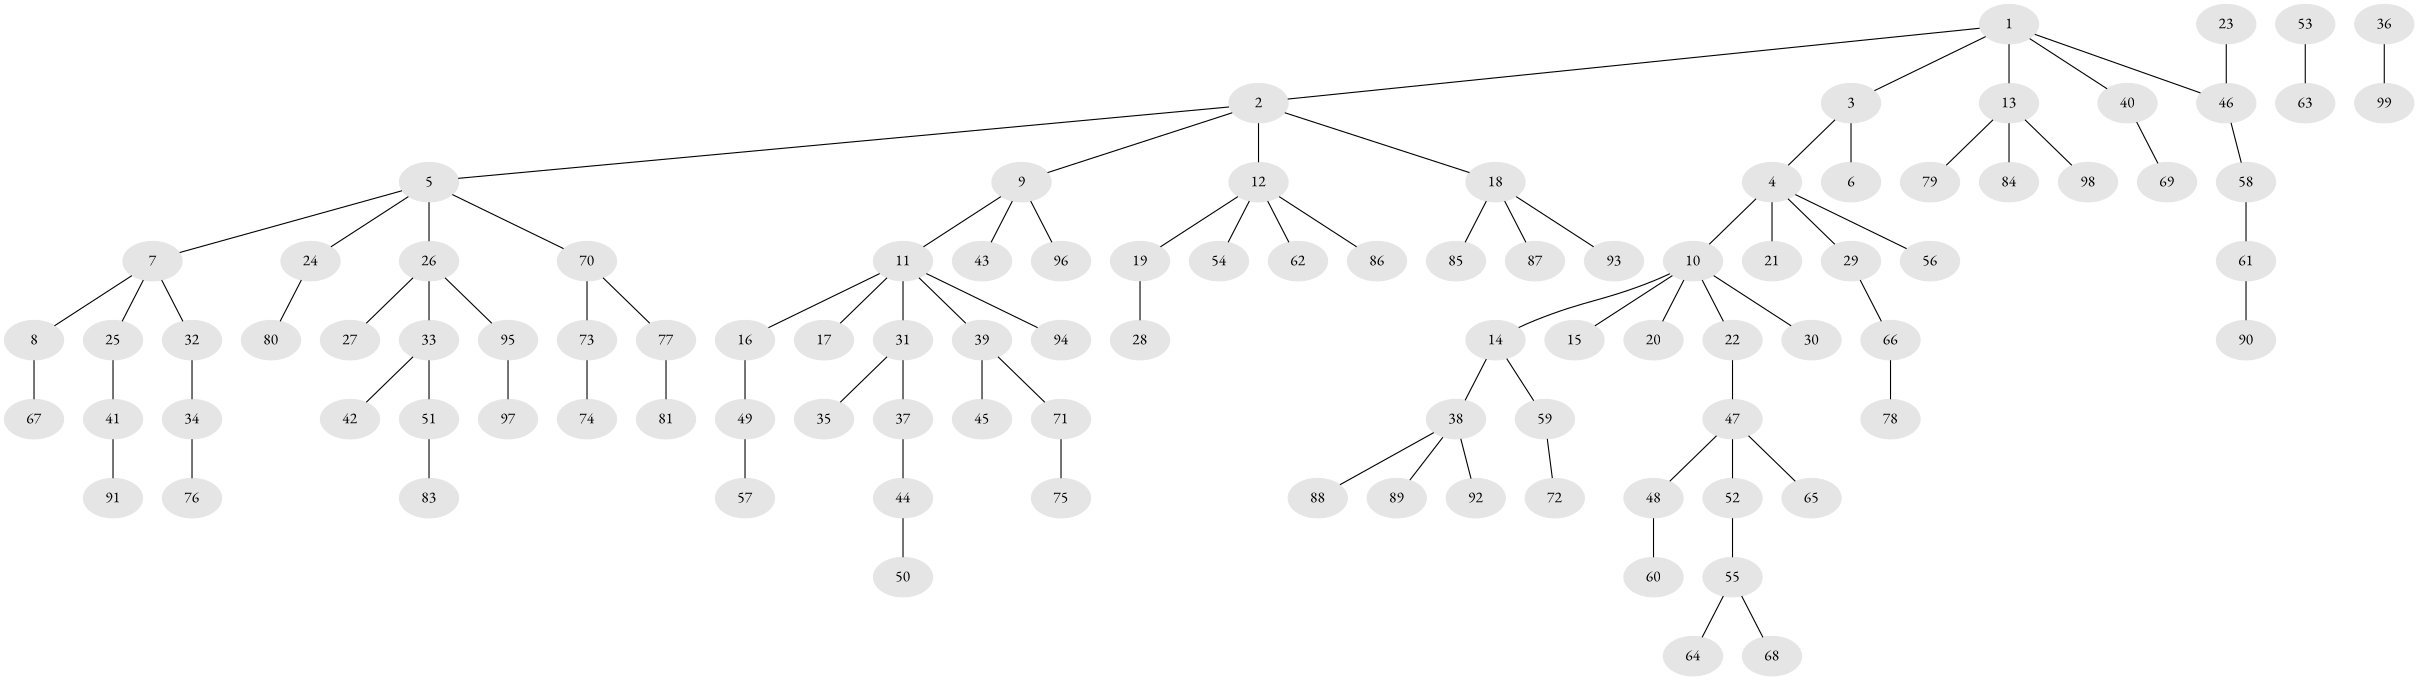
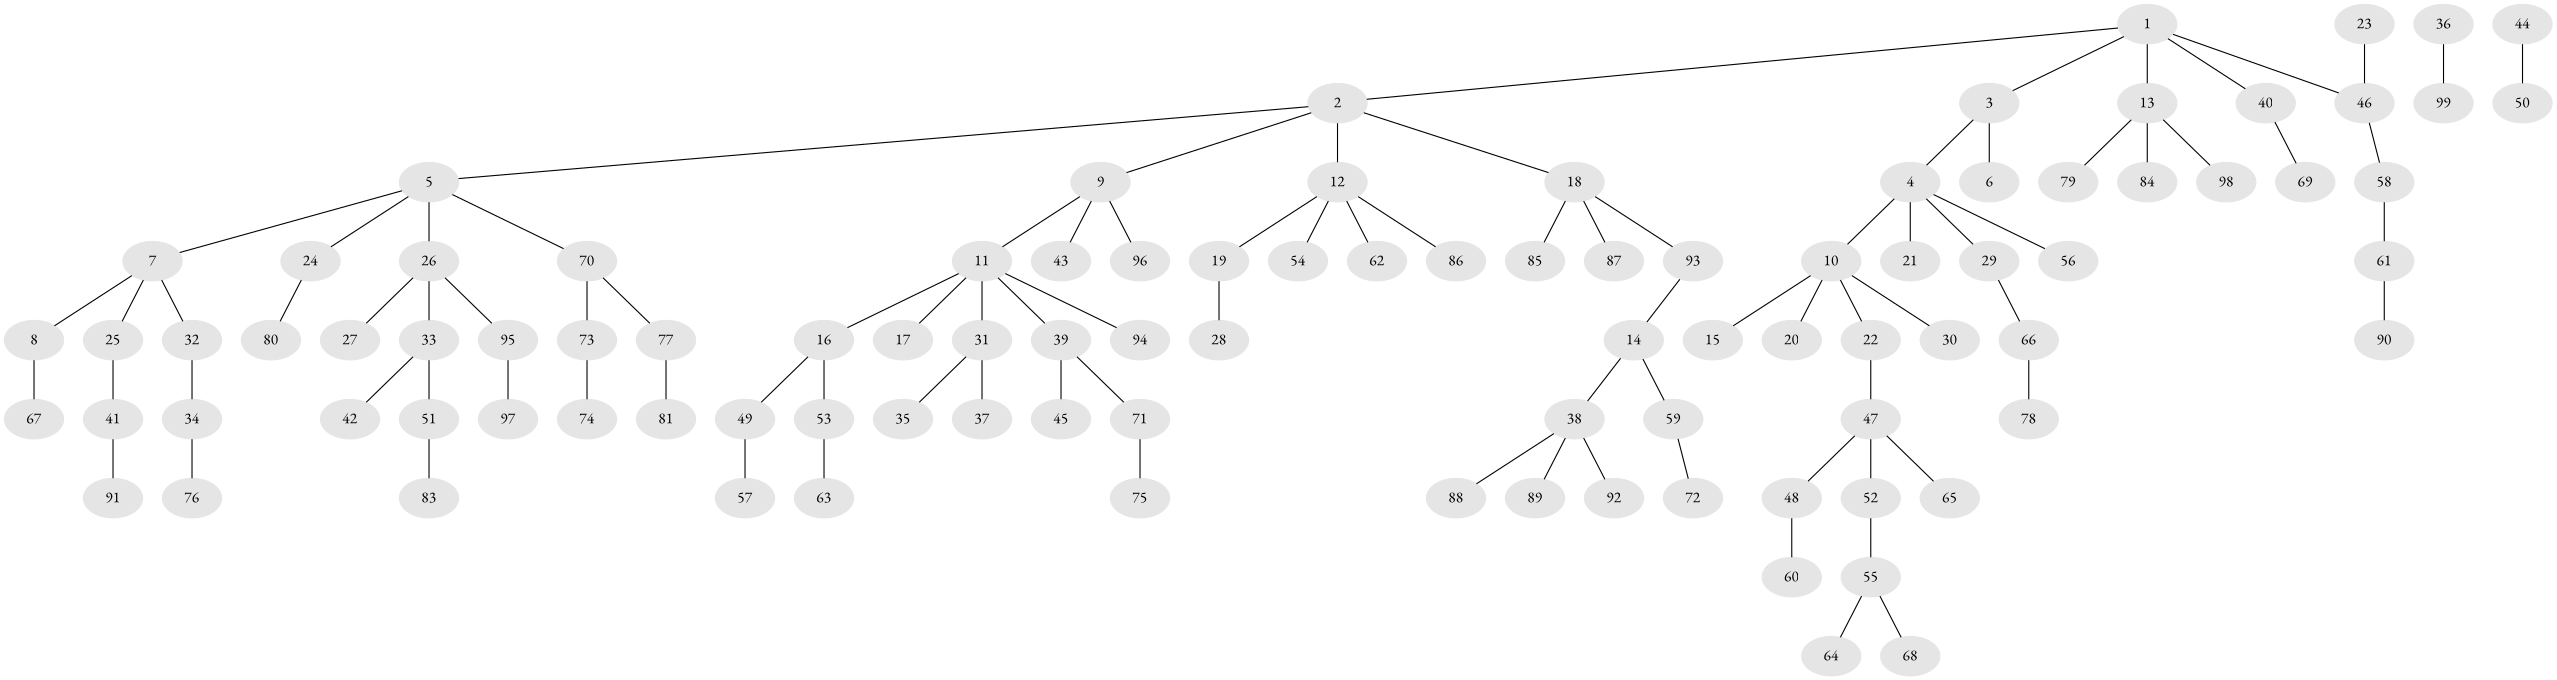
edge "10" -- "14": now "93" -- "14"
edge "16" -- "53": added
edge "37" -- "44": removed
